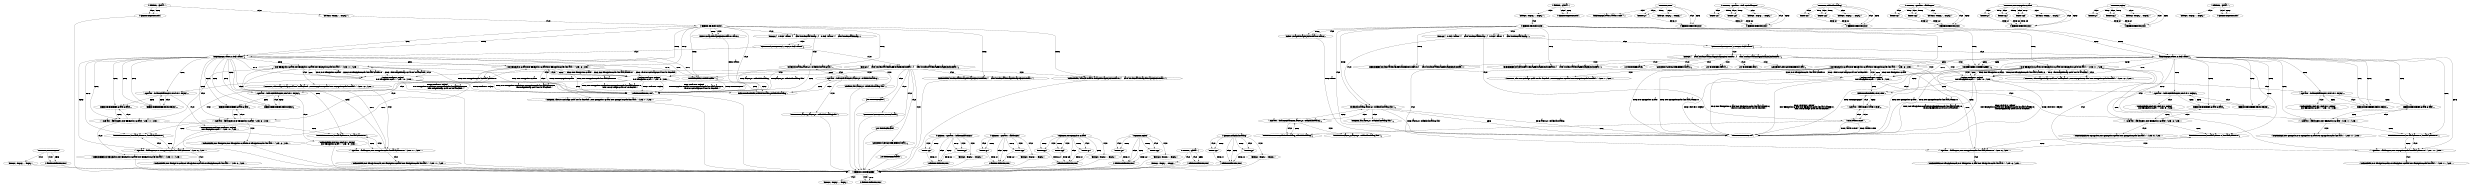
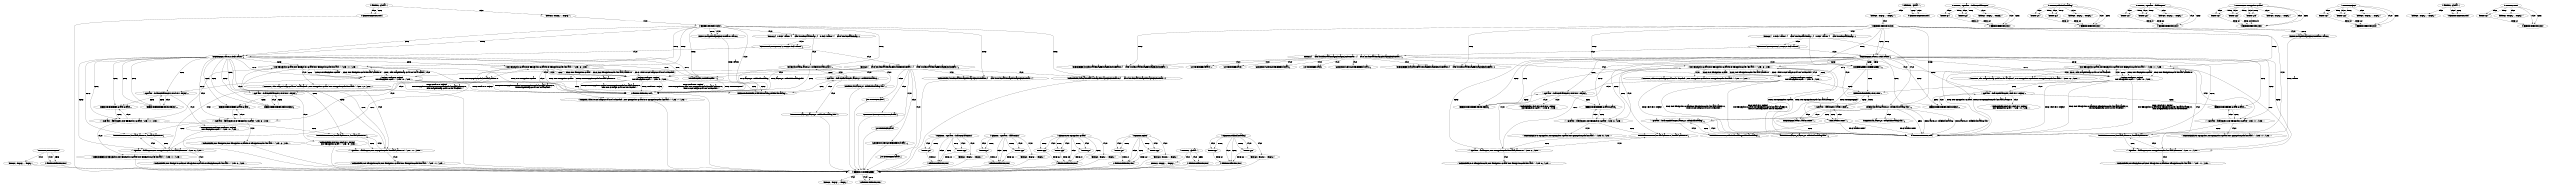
edge "(METHOD,reset)" -> "(IDENTIFIER,loader_,loader_.reset())": now "(<operator>.fieldAccess,loader_.reset)" -> "(IDENTIFIER,loader_,loader_.reset())"
edge "(<operator>.fieldAccess,loader_.reset)" -> "(FIELD_IDENTIFIER,reset,reset)": label "AST: " -> "DDG: "
edge "(<operator>.fieldAccess,loader_.reset)" -> "(reset,loader_.reset())": label "AST: " -> "CFG: "
